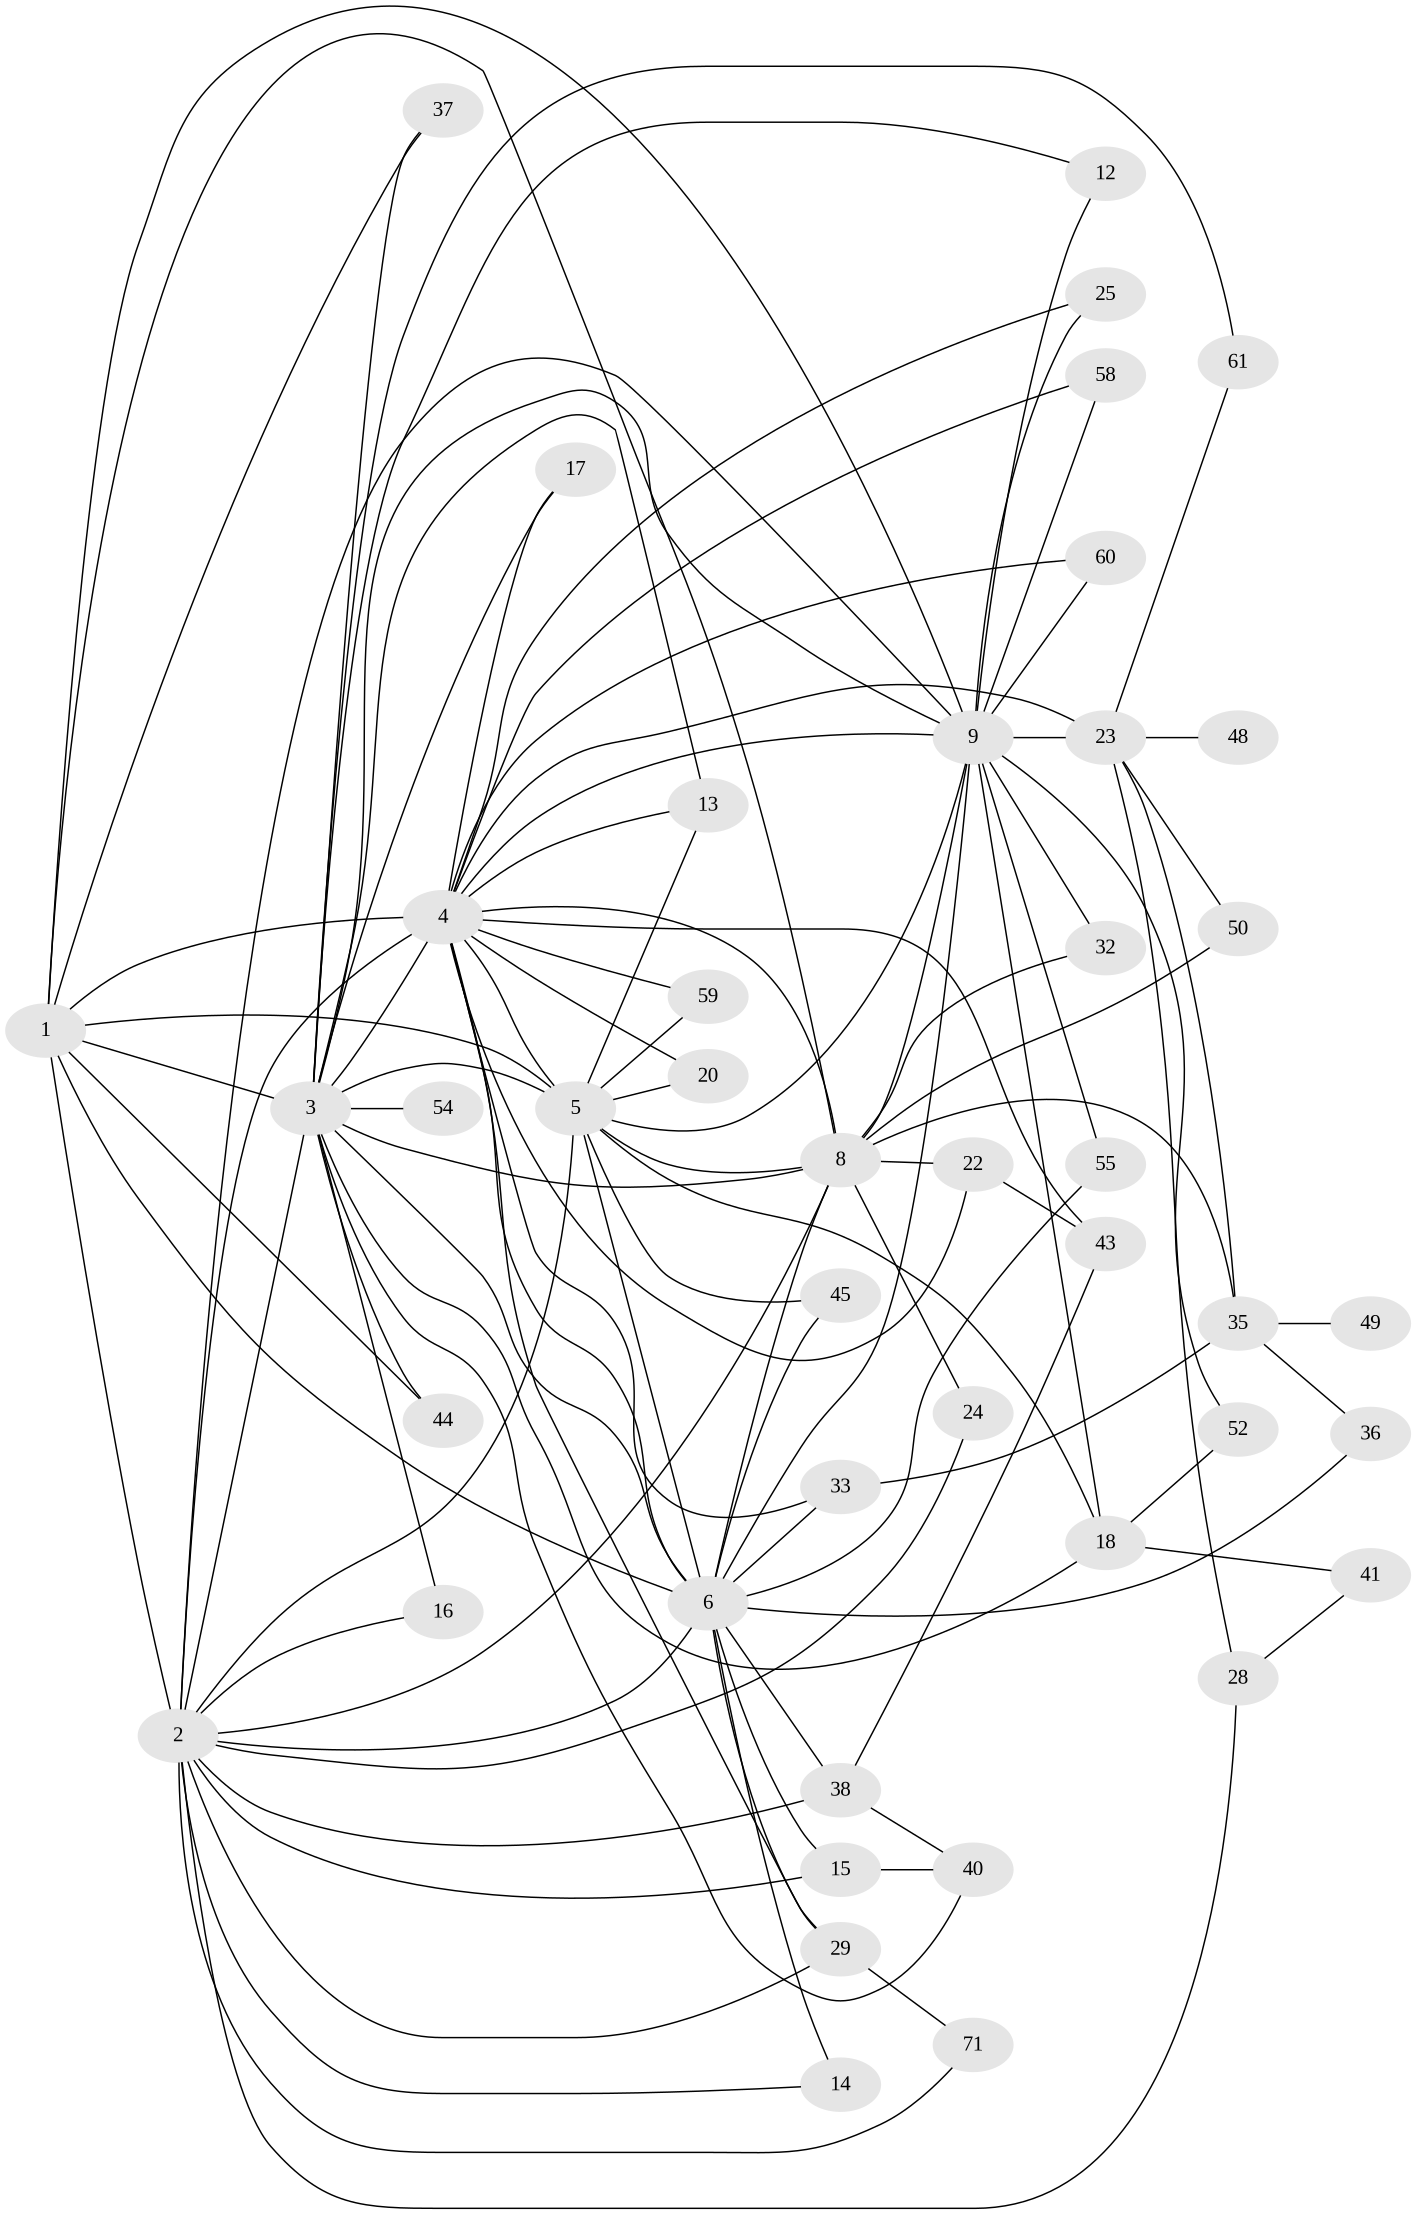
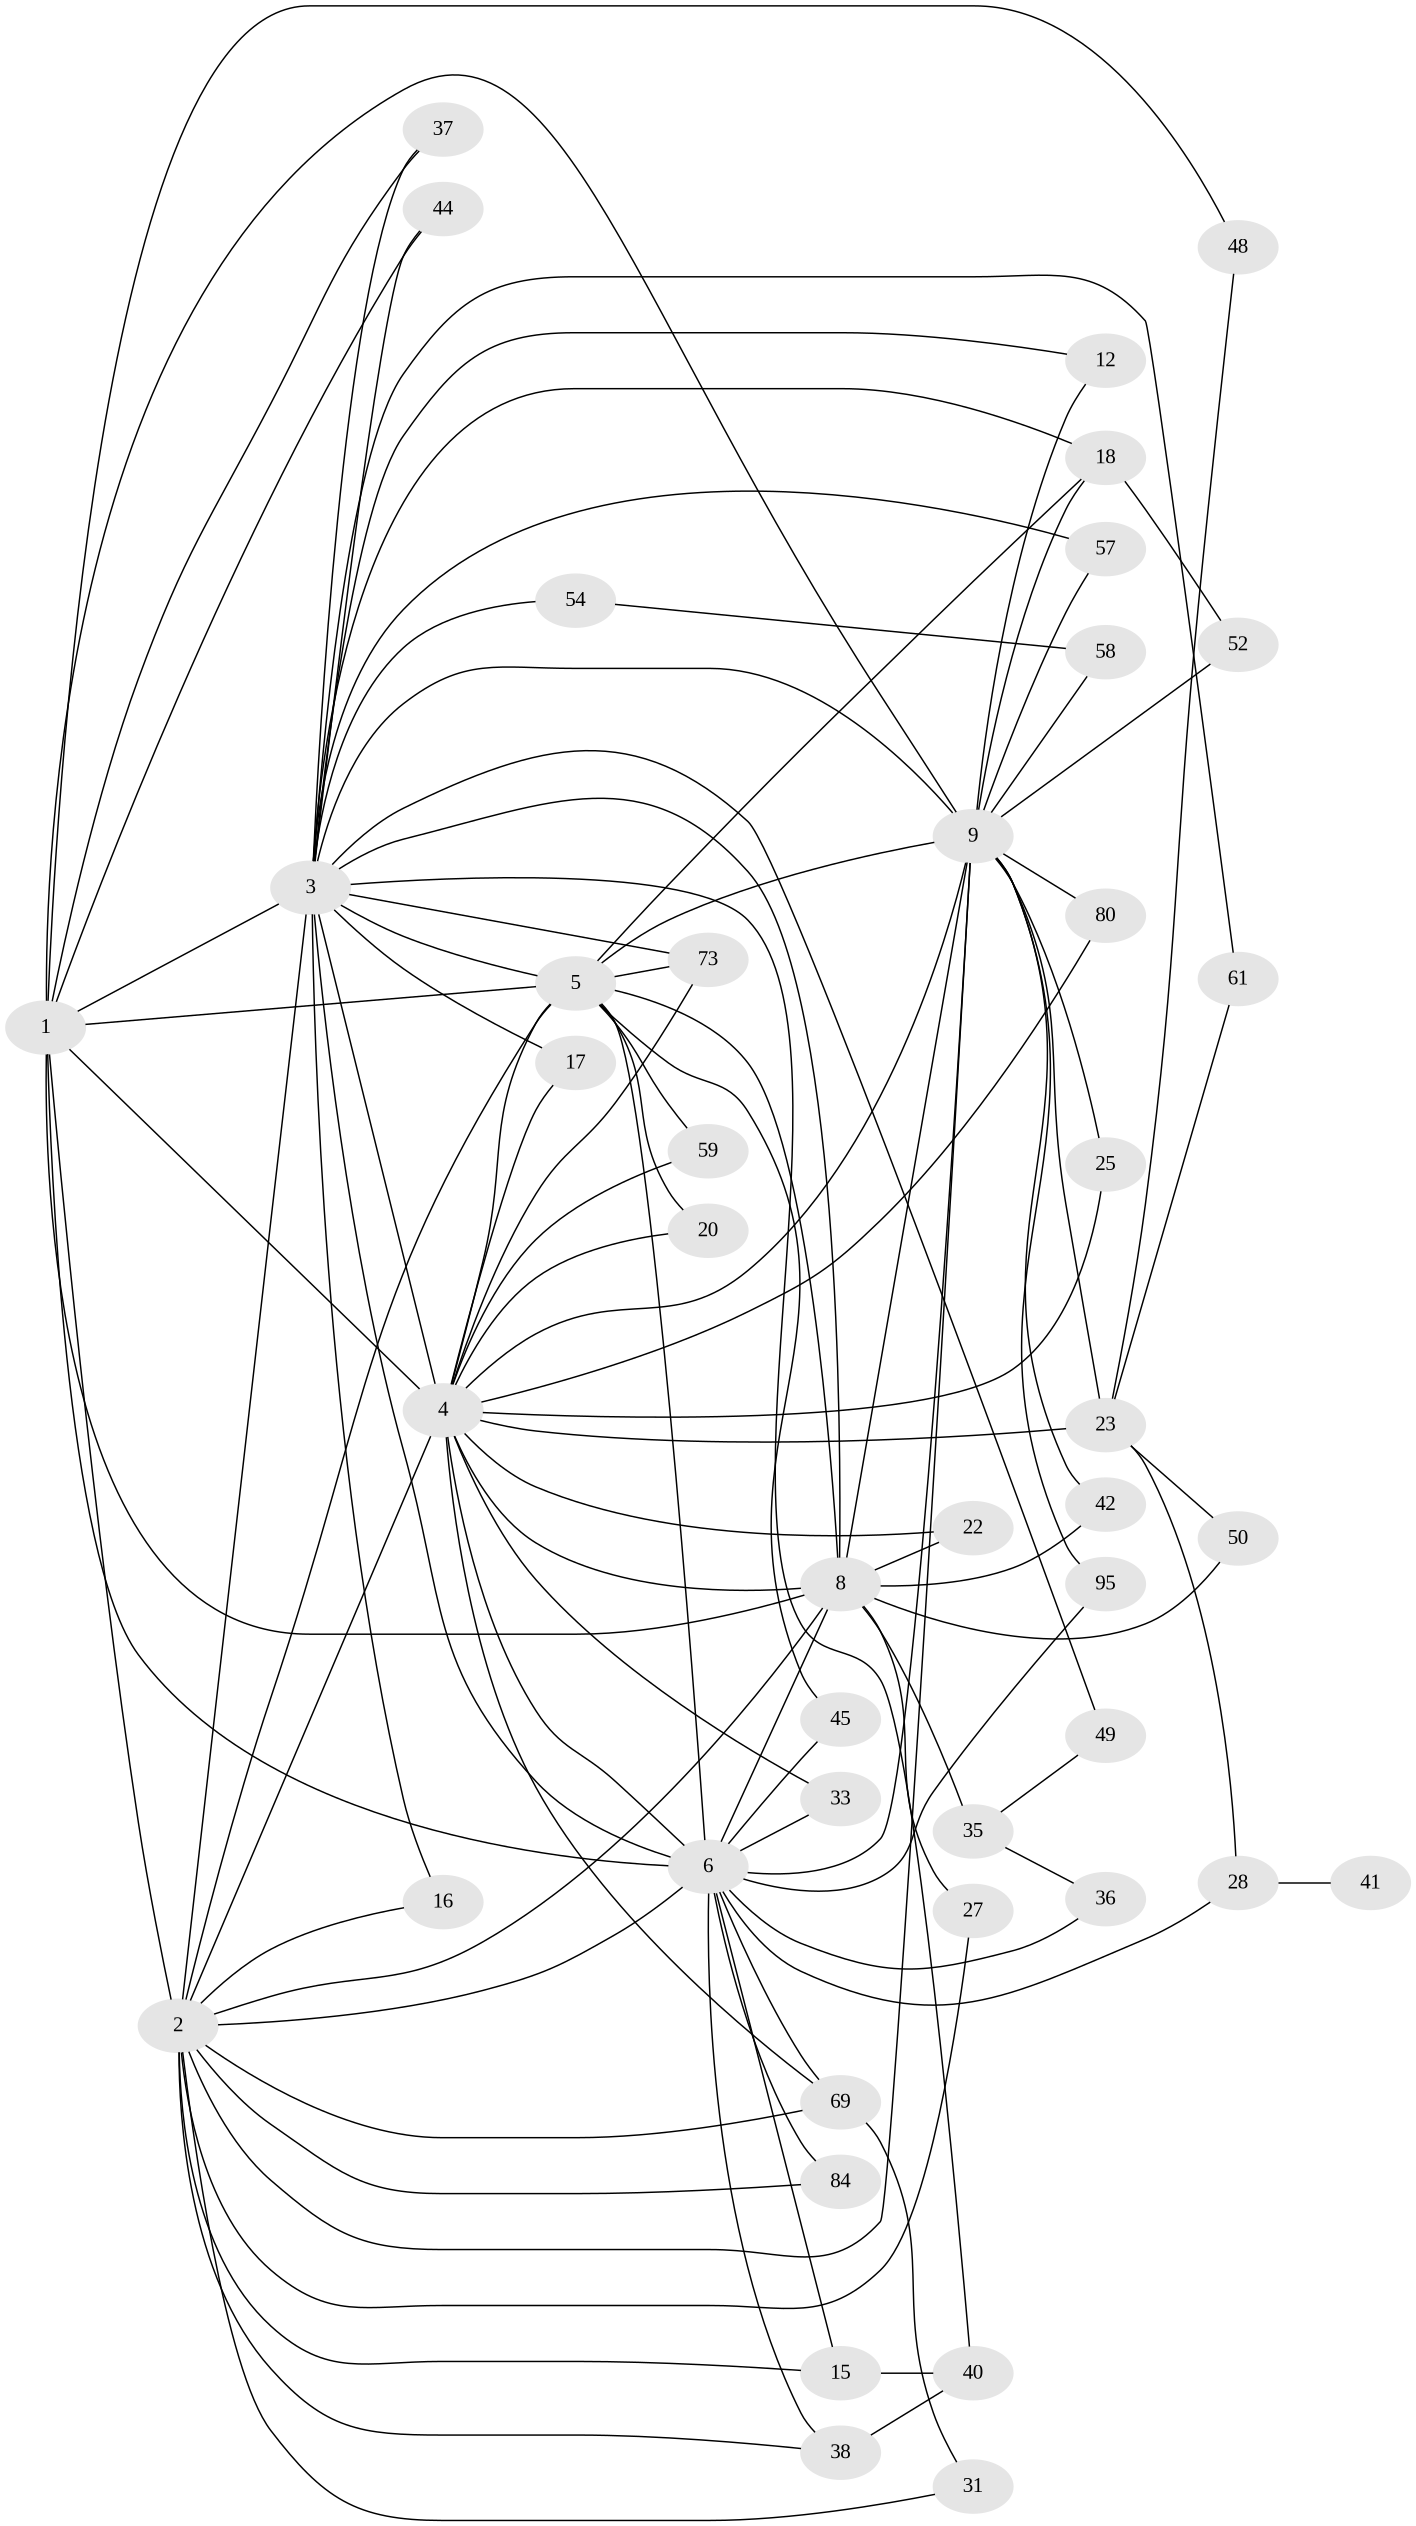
edge "48" -- "1": added
node "57": added
node "60": label "60" -> "80"
edge "58" -- "4": now "58" -- "54"
node "13": label "13" -> "73"
node "32": label "32" -> "42"
edge "23" -- "35": removed
edge "3" -- "49": added
node "55": label "55" -> "95"
node "43": removed
node "24": label "24" -> "27"
edge "35" -- "33": removed
edge "18" -- "41": removed
node "29": label "29" -> "69"
node "71": label "71" -> "31"
node "14": label "14" -> "84"
edge "28" -- "2": now "28" -- "6"
